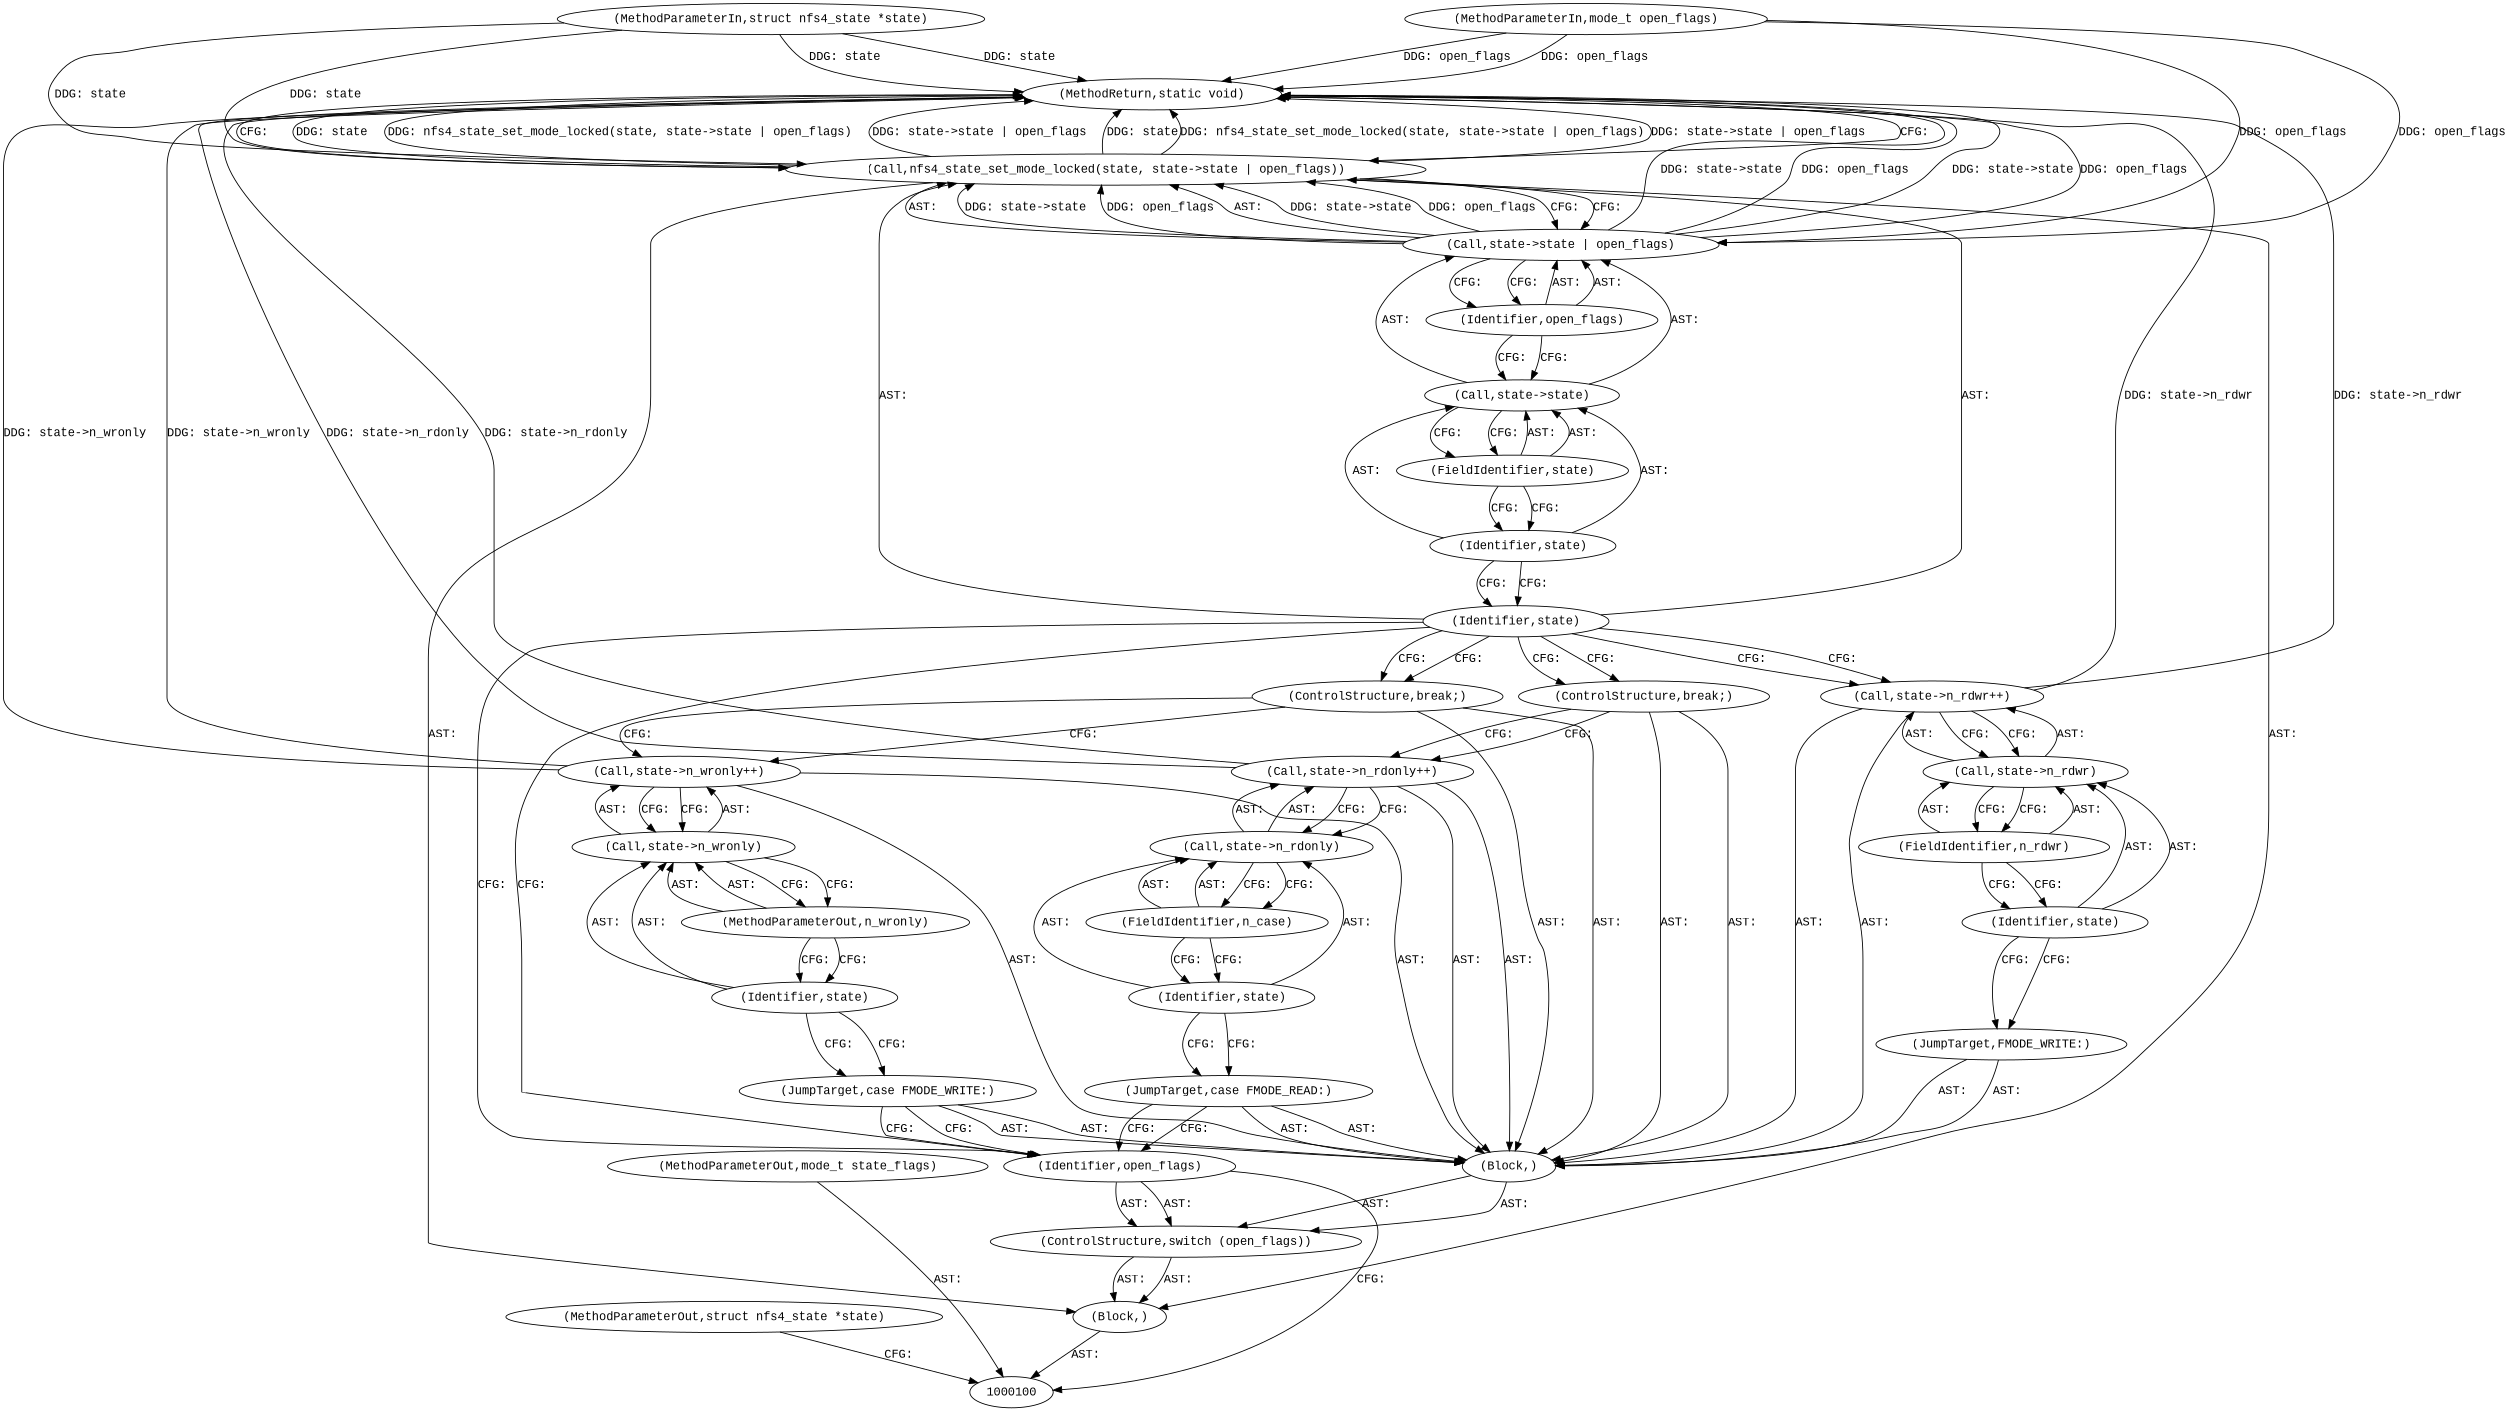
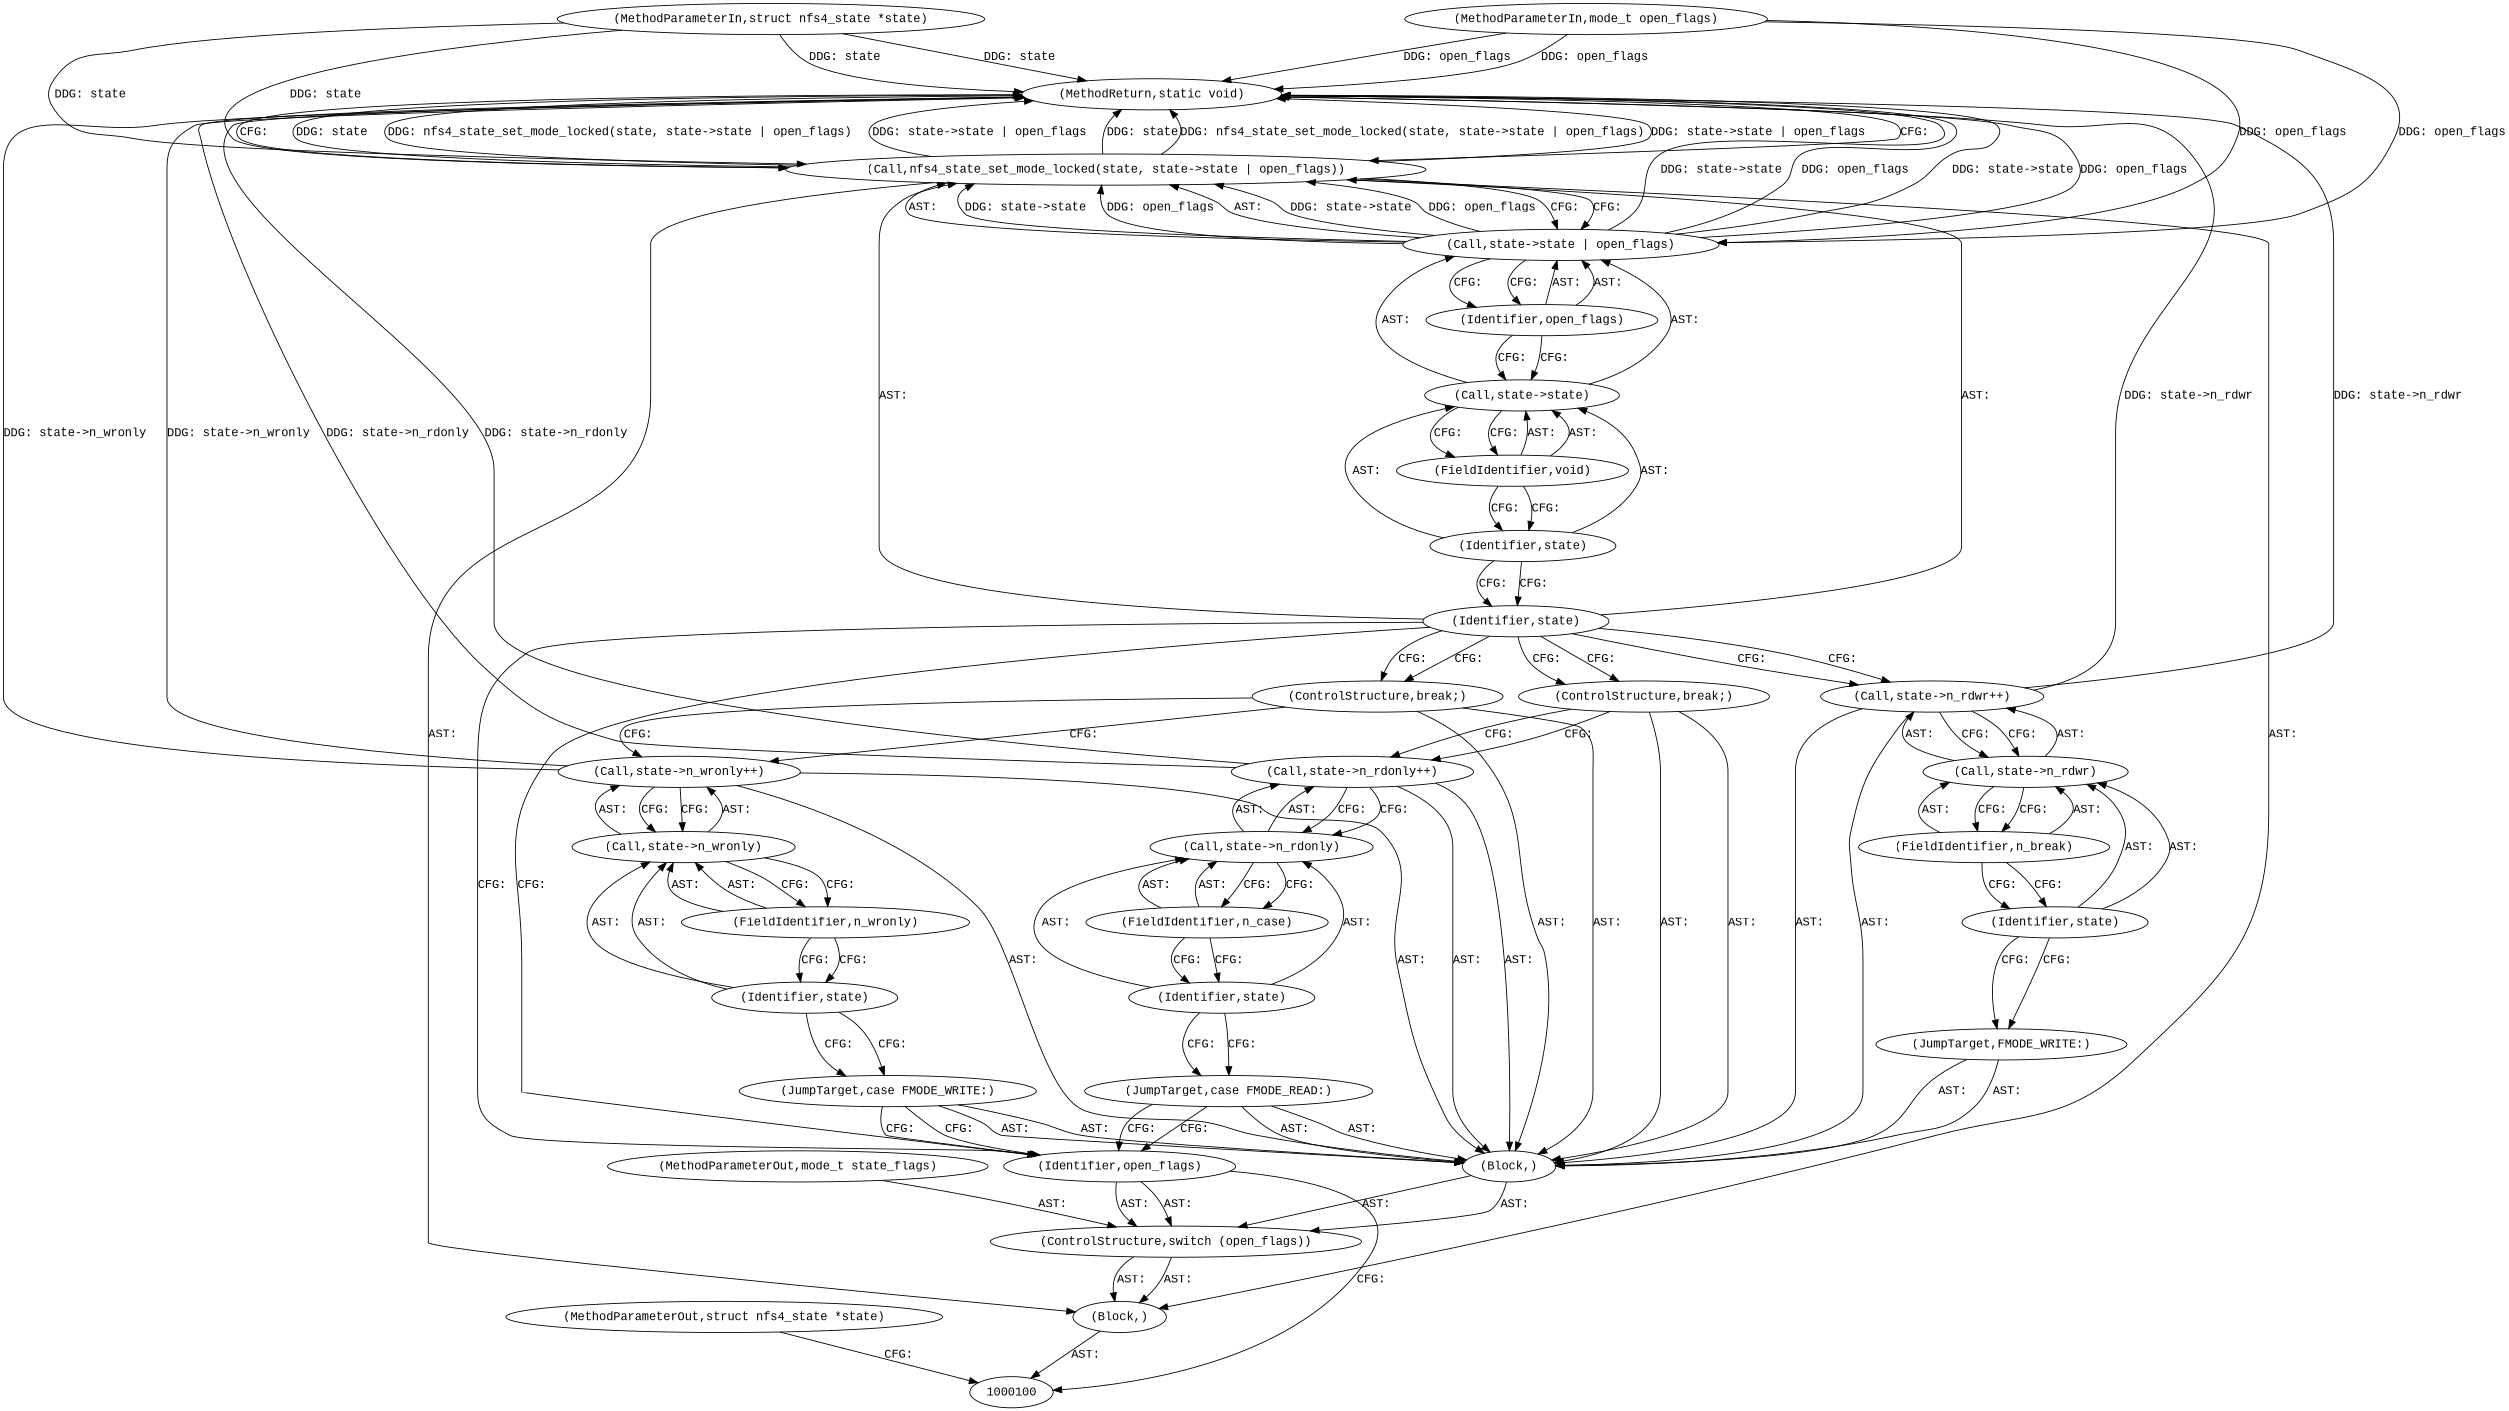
node "(FieldIdentifier,state)": label "(FieldIdentifier,state)" -> "(FieldIdentifier,void)"
node "(FieldIdentifier,n_rdwr)": label "(FieldIdentifier,n_rdwr)" -> "(FieldIdentifier,n_break)"
node "(MethodParameterOut,n_wronly)": label "(MethodParameterOut,n_wronly)" -> "(FieldIdentifier,n_wronly)"
edge "(MethodParameterOut,mode_t state_flags)" -> "1000100": now "(MethodParameterOut,mode_t state_flags)" -> "(ControlStructure,switch (open_flags))"
